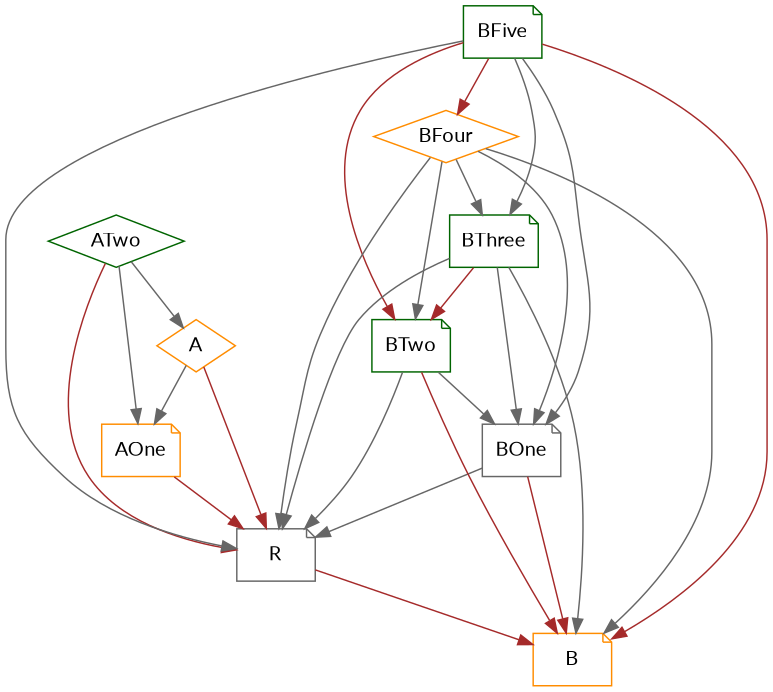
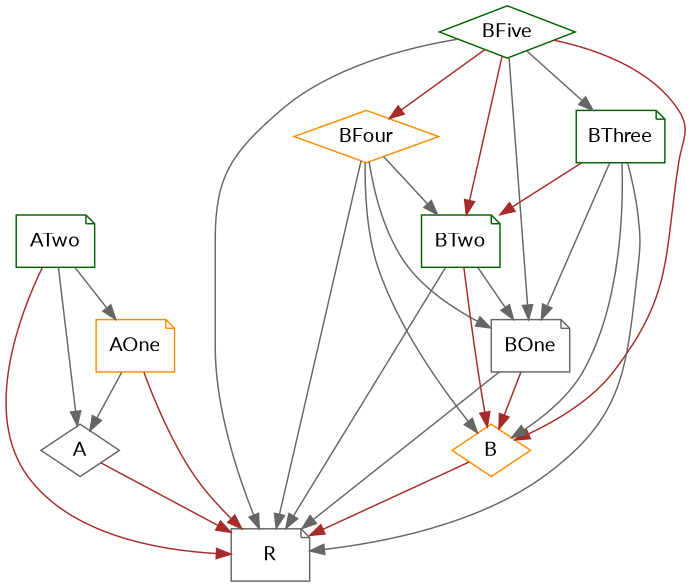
node "BFive": shape note -> diamond
edge "BFour" -> "BThree": removed
node "ATwo": shape diamond -> note
node "A": color darkorange -> gray40
edge "A" -> "AOne": reversed
edge "R" -> "B": reversed
node "B": shape note -> diamond
